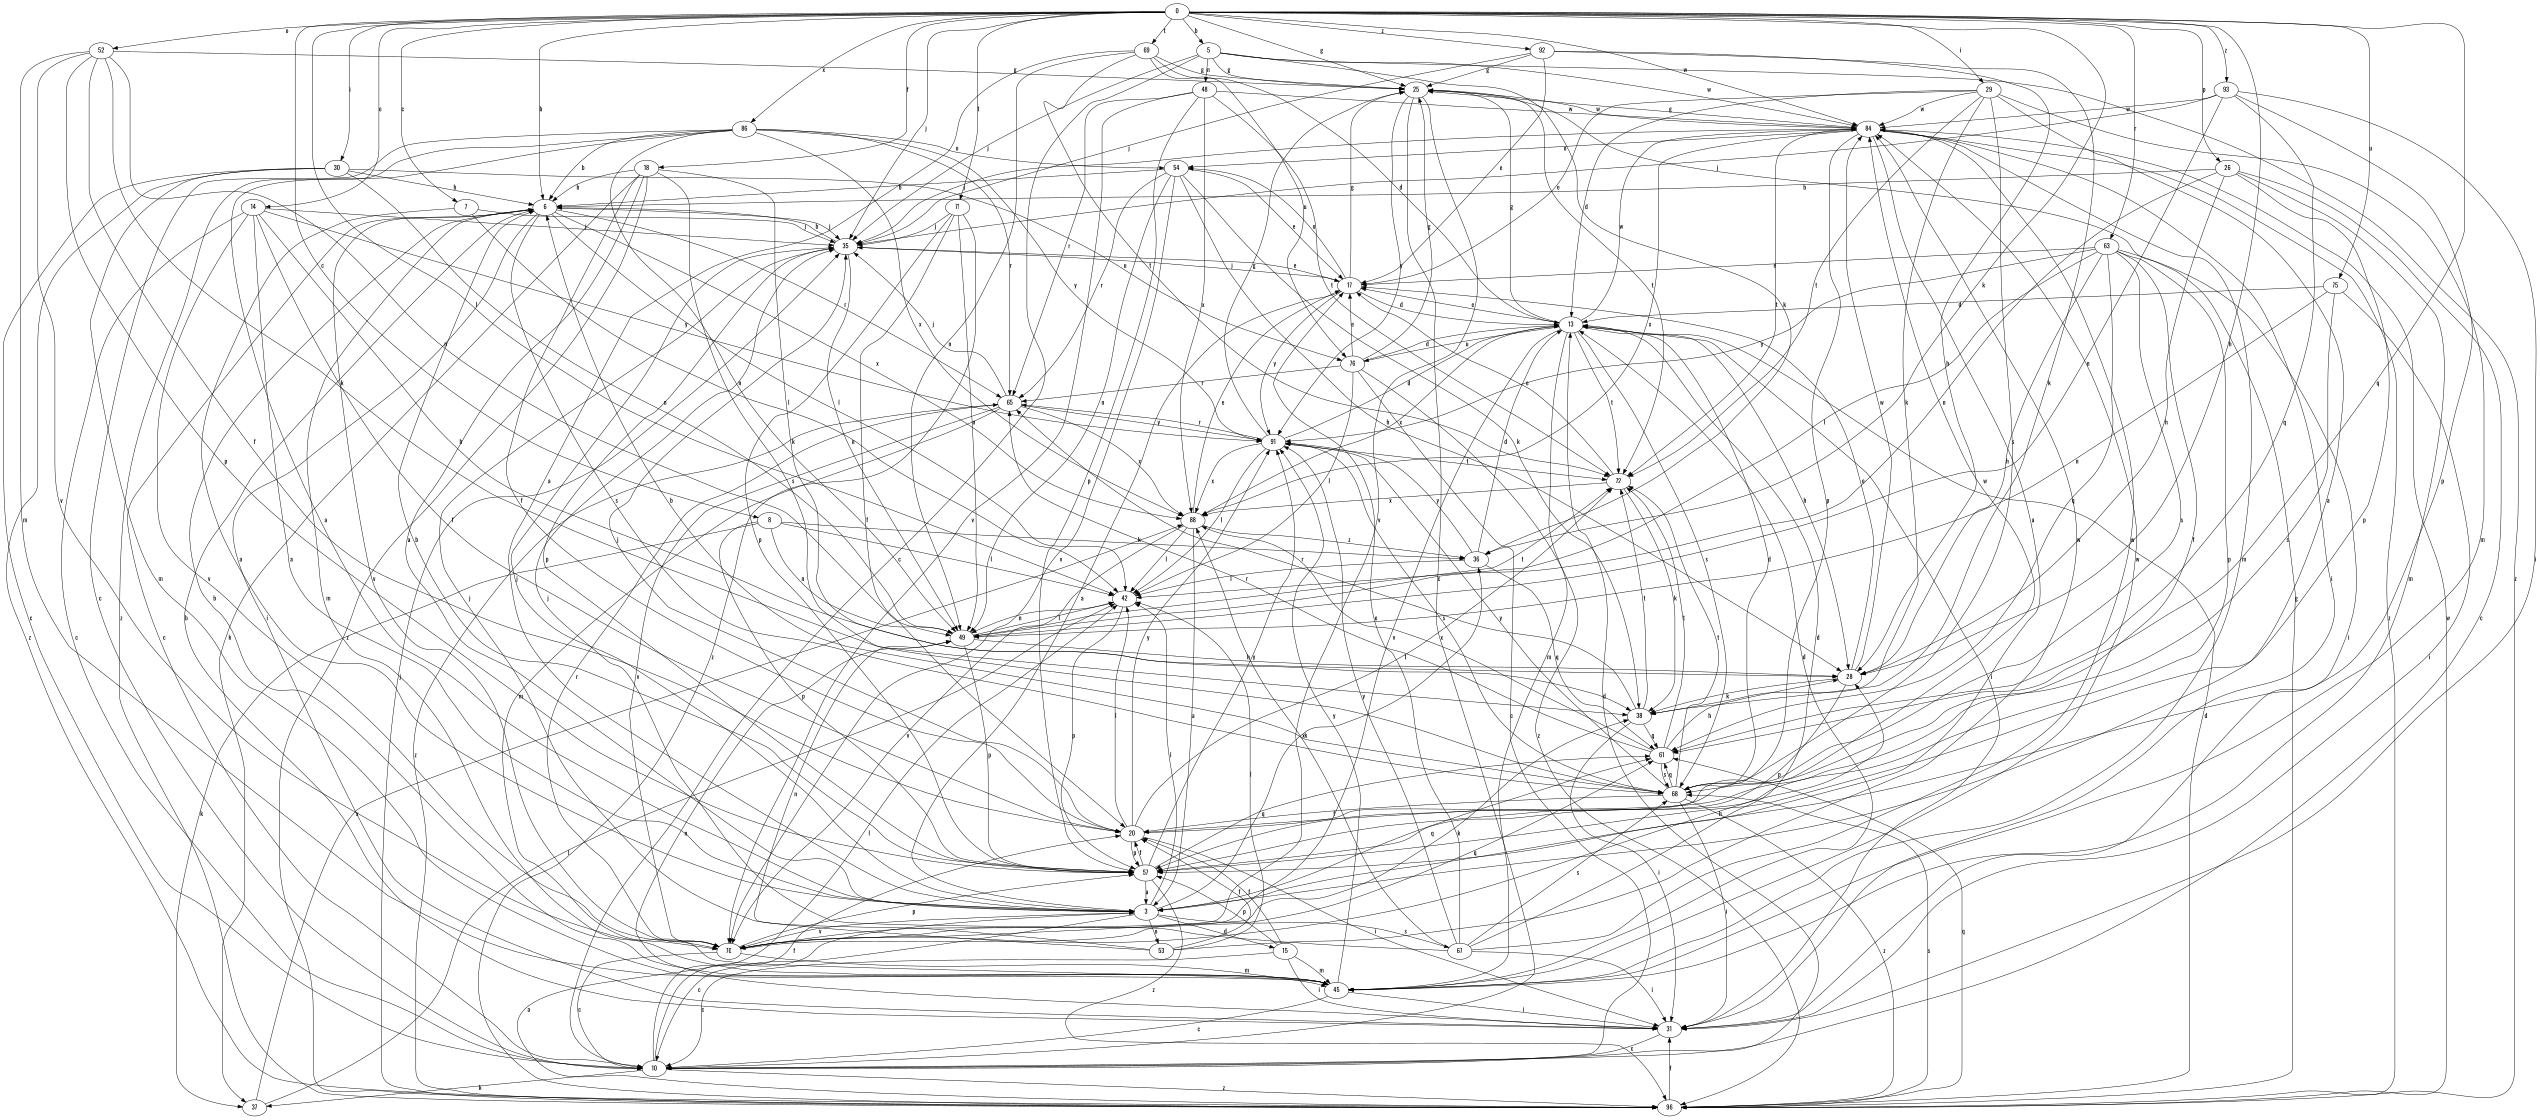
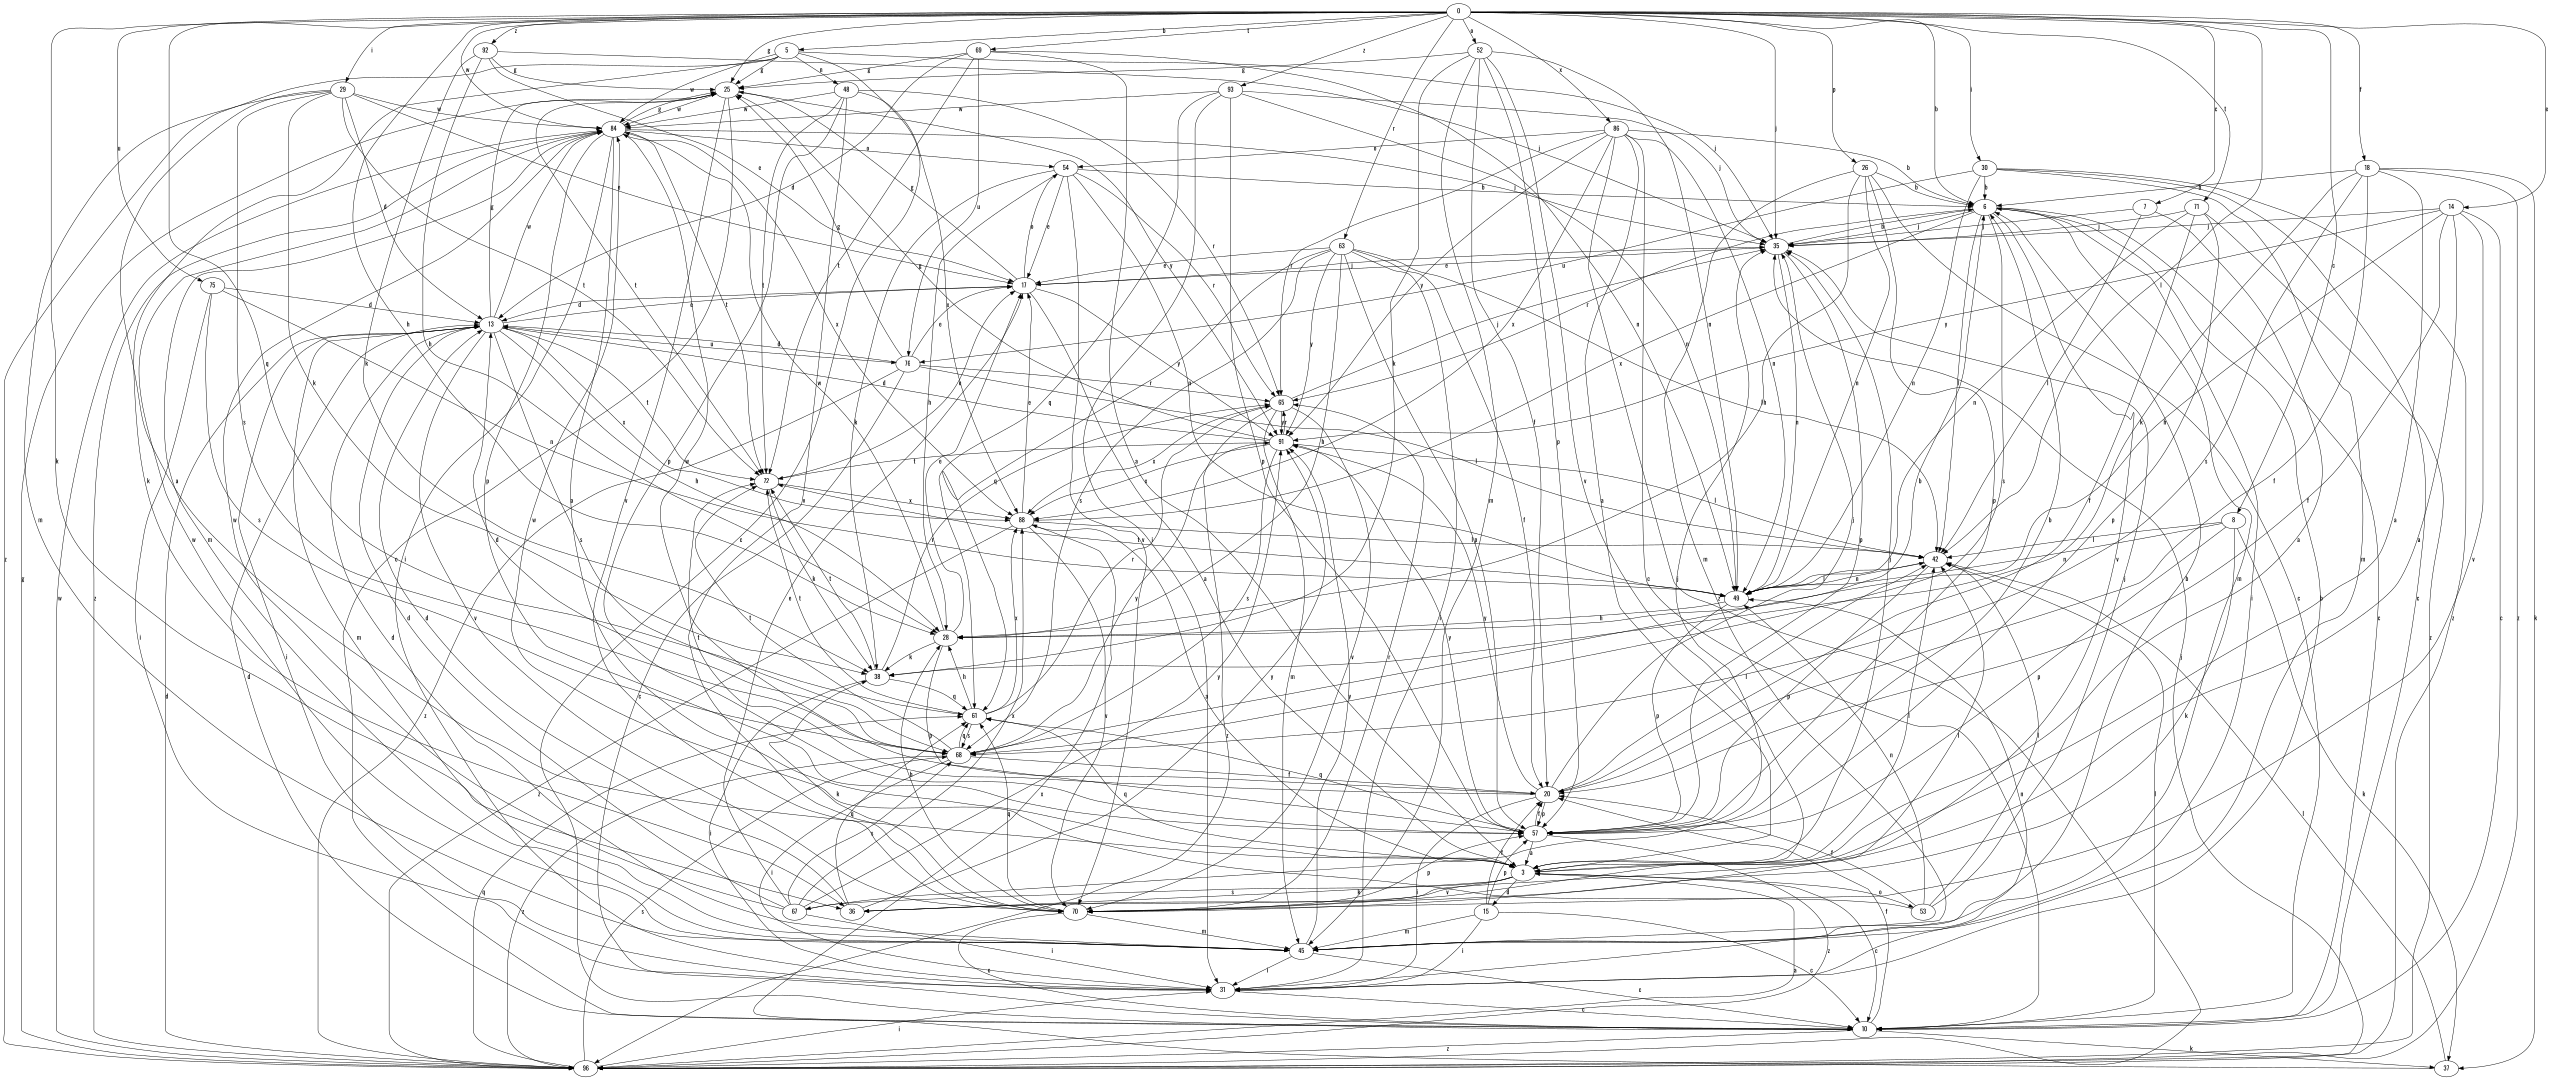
edge "88" -> "36": now "88" -> "96"
edge "96" -> "31": label "f" -> "i"
